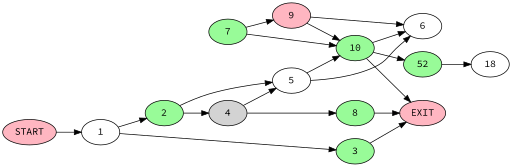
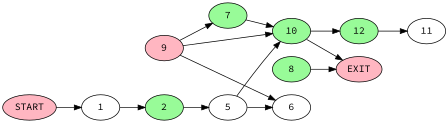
edge "7" -> "9": reversed
edge "10" -> "6": removed
node "52": label "52" -> "12"
node "18": label "18" -> "11"
node "4": removed
node "3": removed
